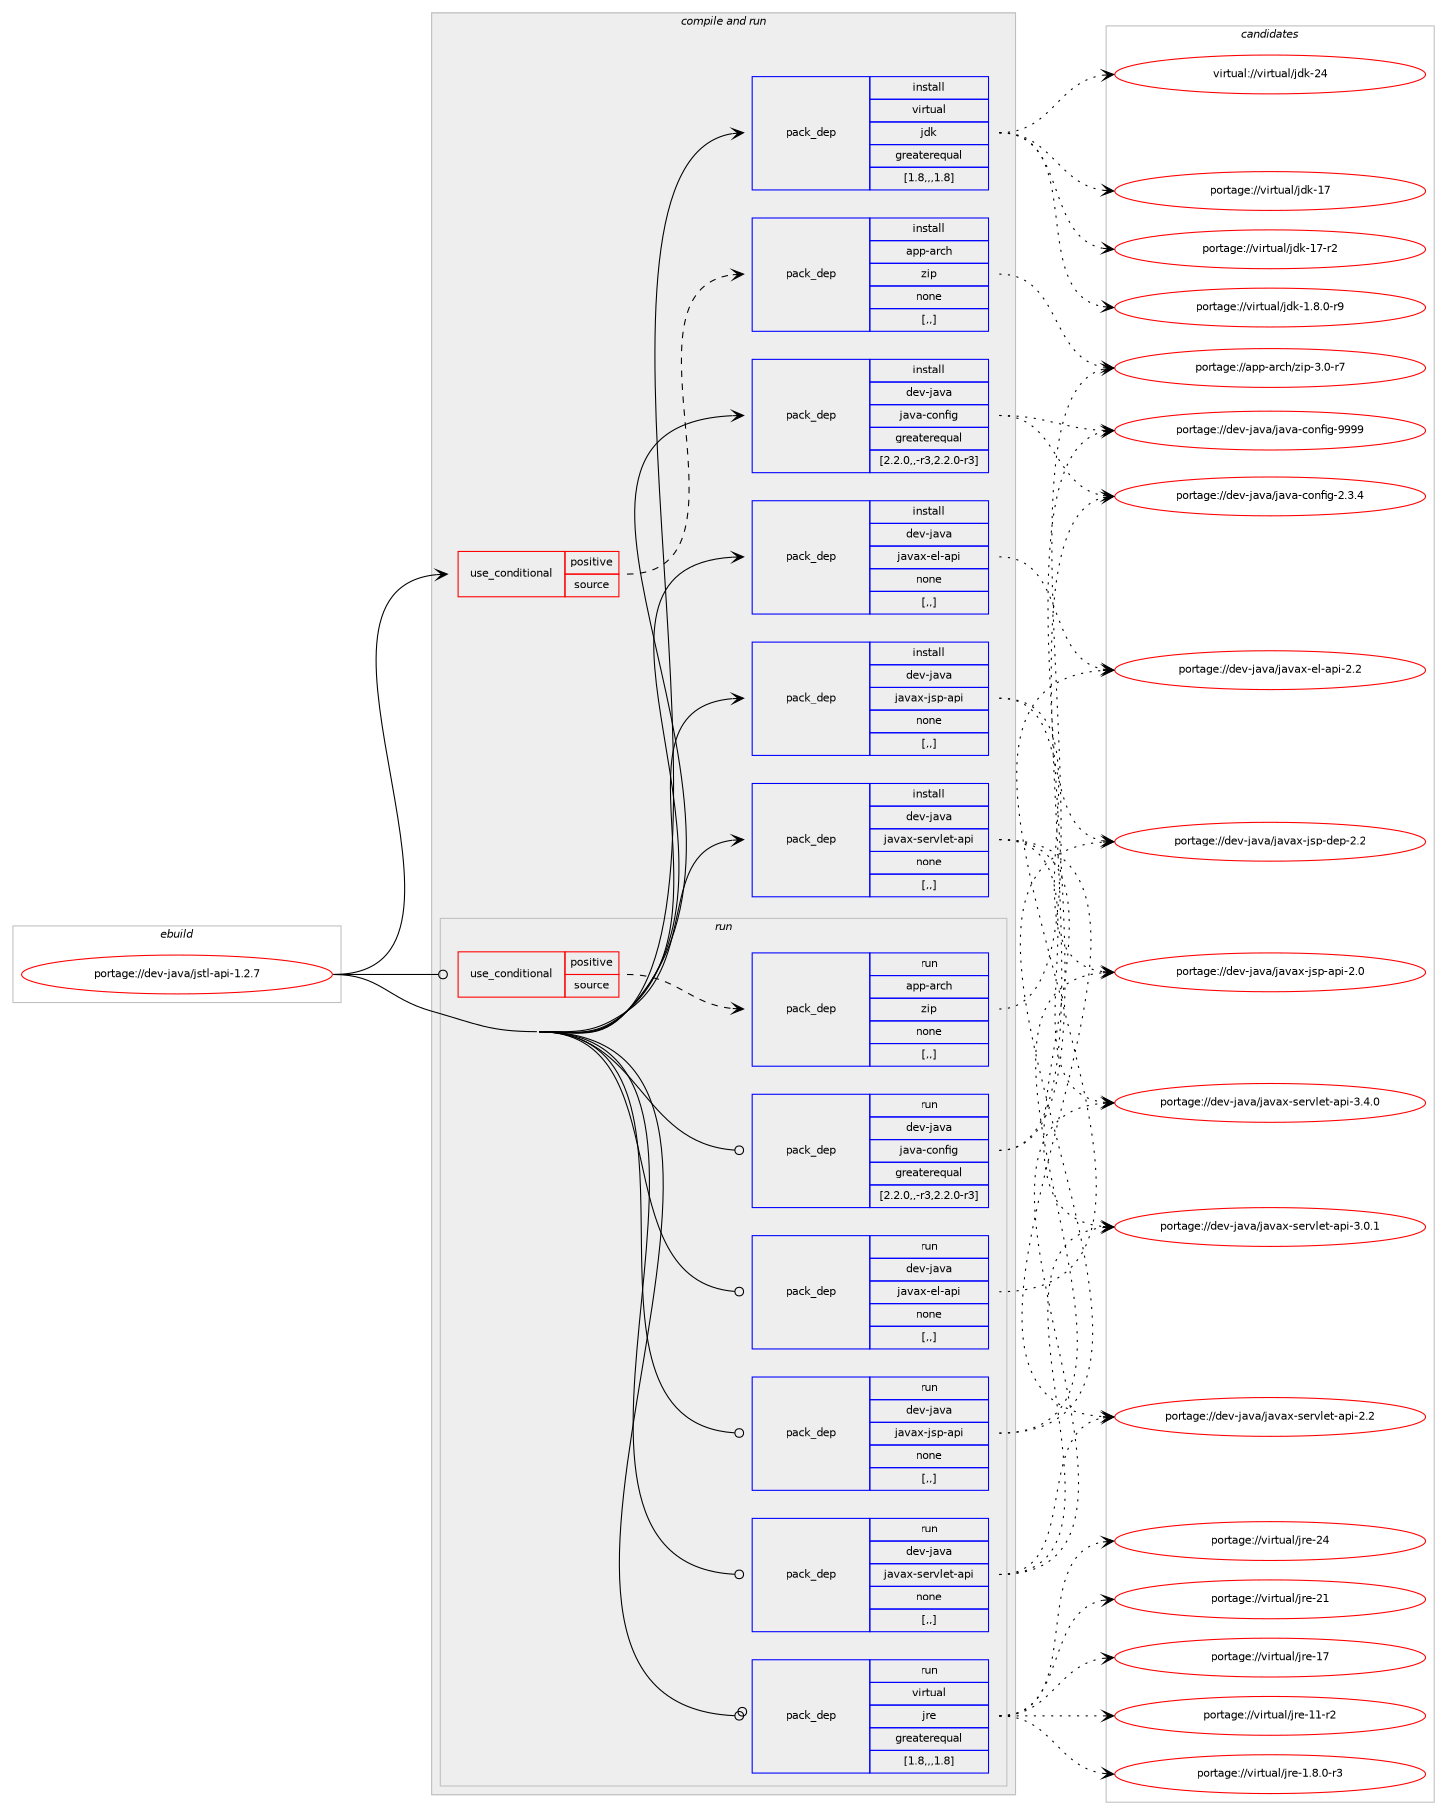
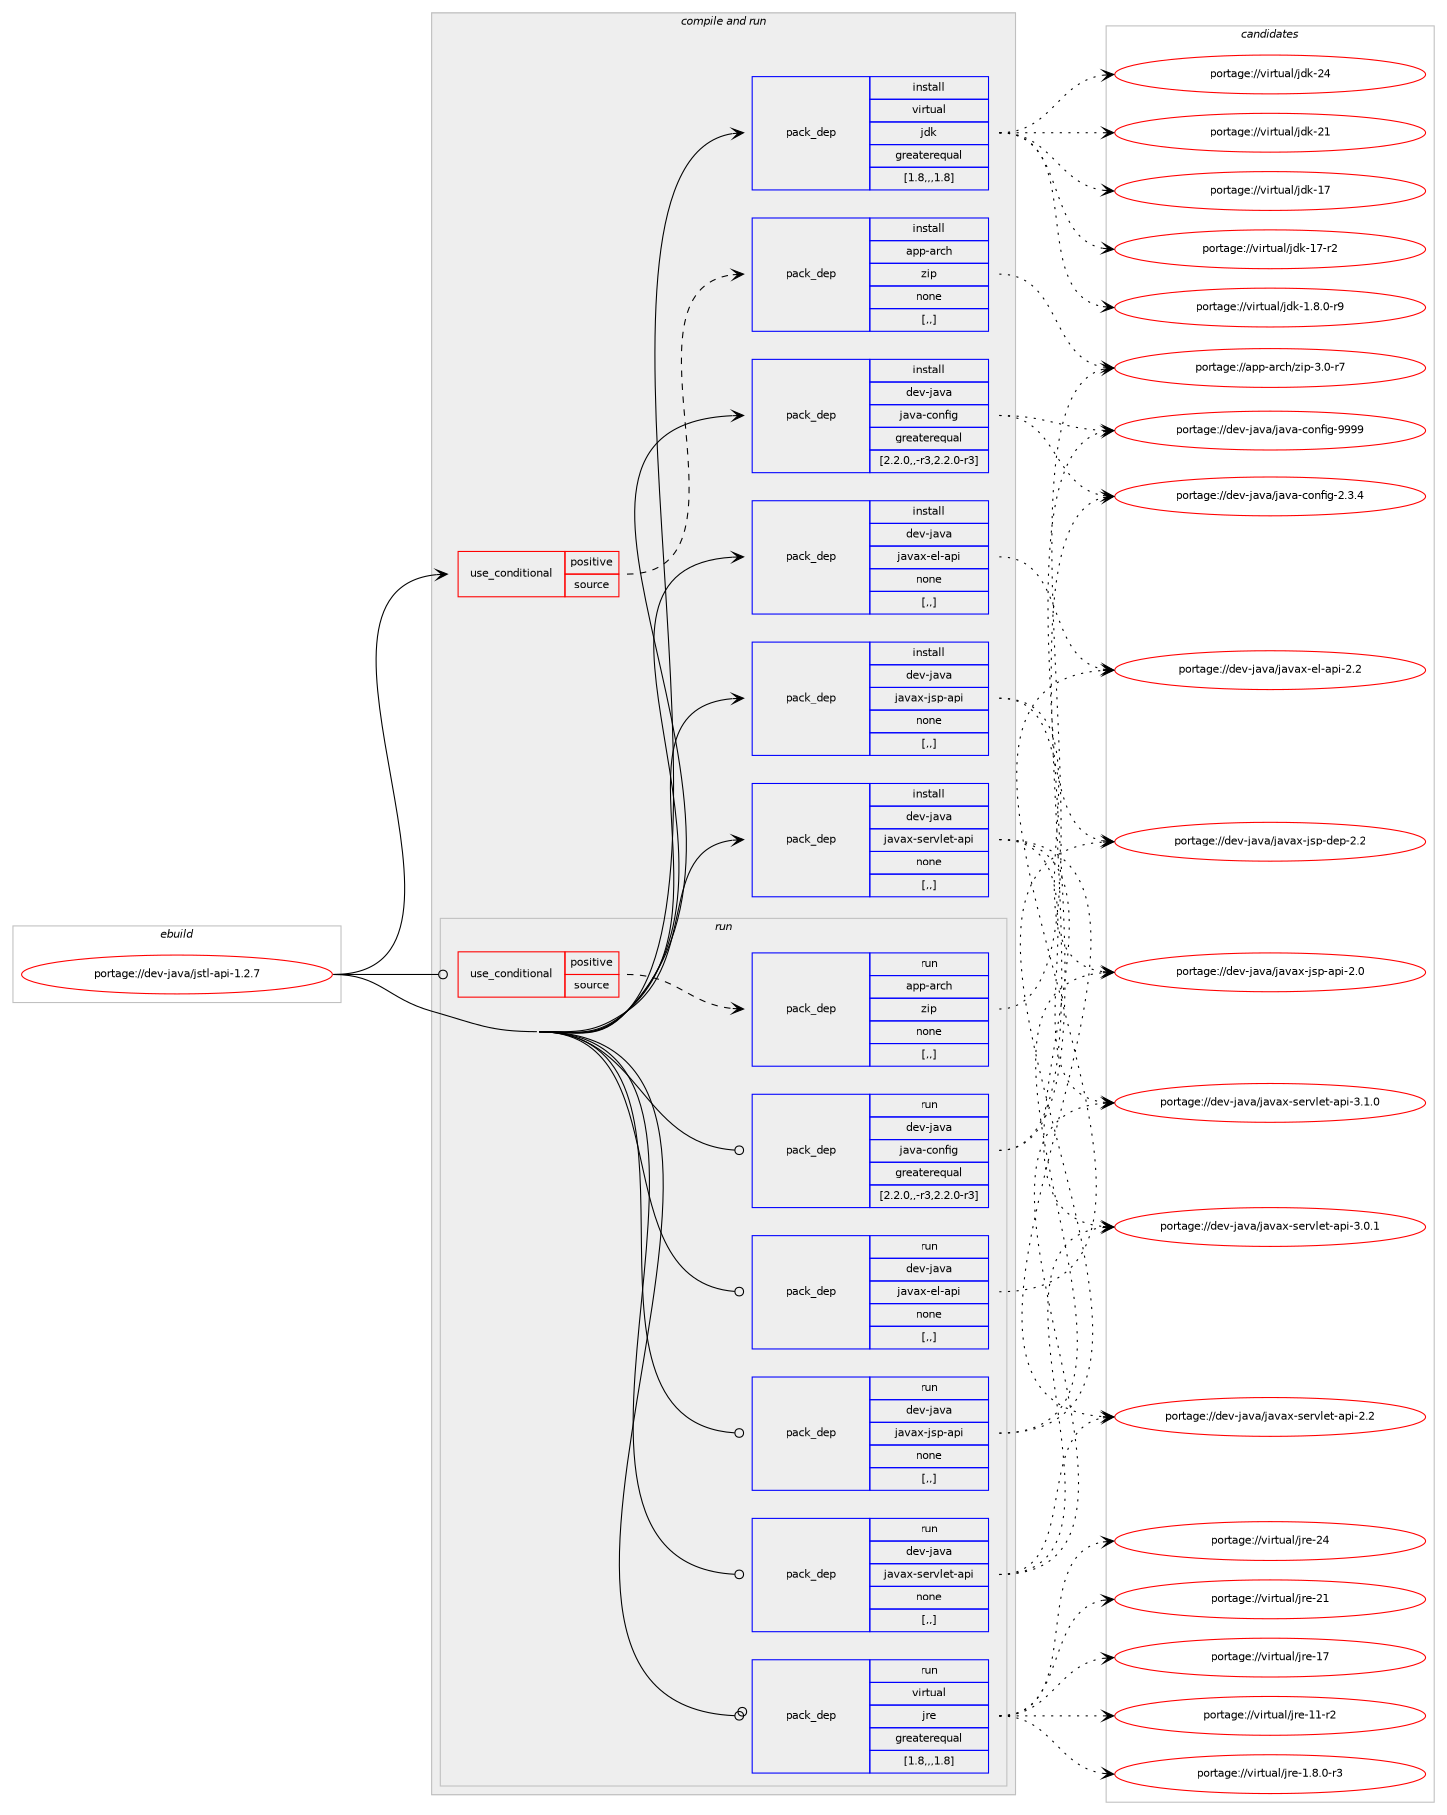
node "virtual://virtual/jdk-24": label "virtual://virtual/jdk-24" -> "portage://virtual/jdk-24"
node "portage://virtual/jdk-21": added
node "portage://dev-java/javax-servlet-api-3.4.0": label "portage://dev-java/javax-servlet-api-3.4.0" -> "portage://dev-java/javax-servlet-api-3.1.0"
